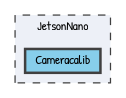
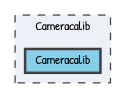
cluster "JetsonNano": label "JetsonNano" -> "Cameracalib"
